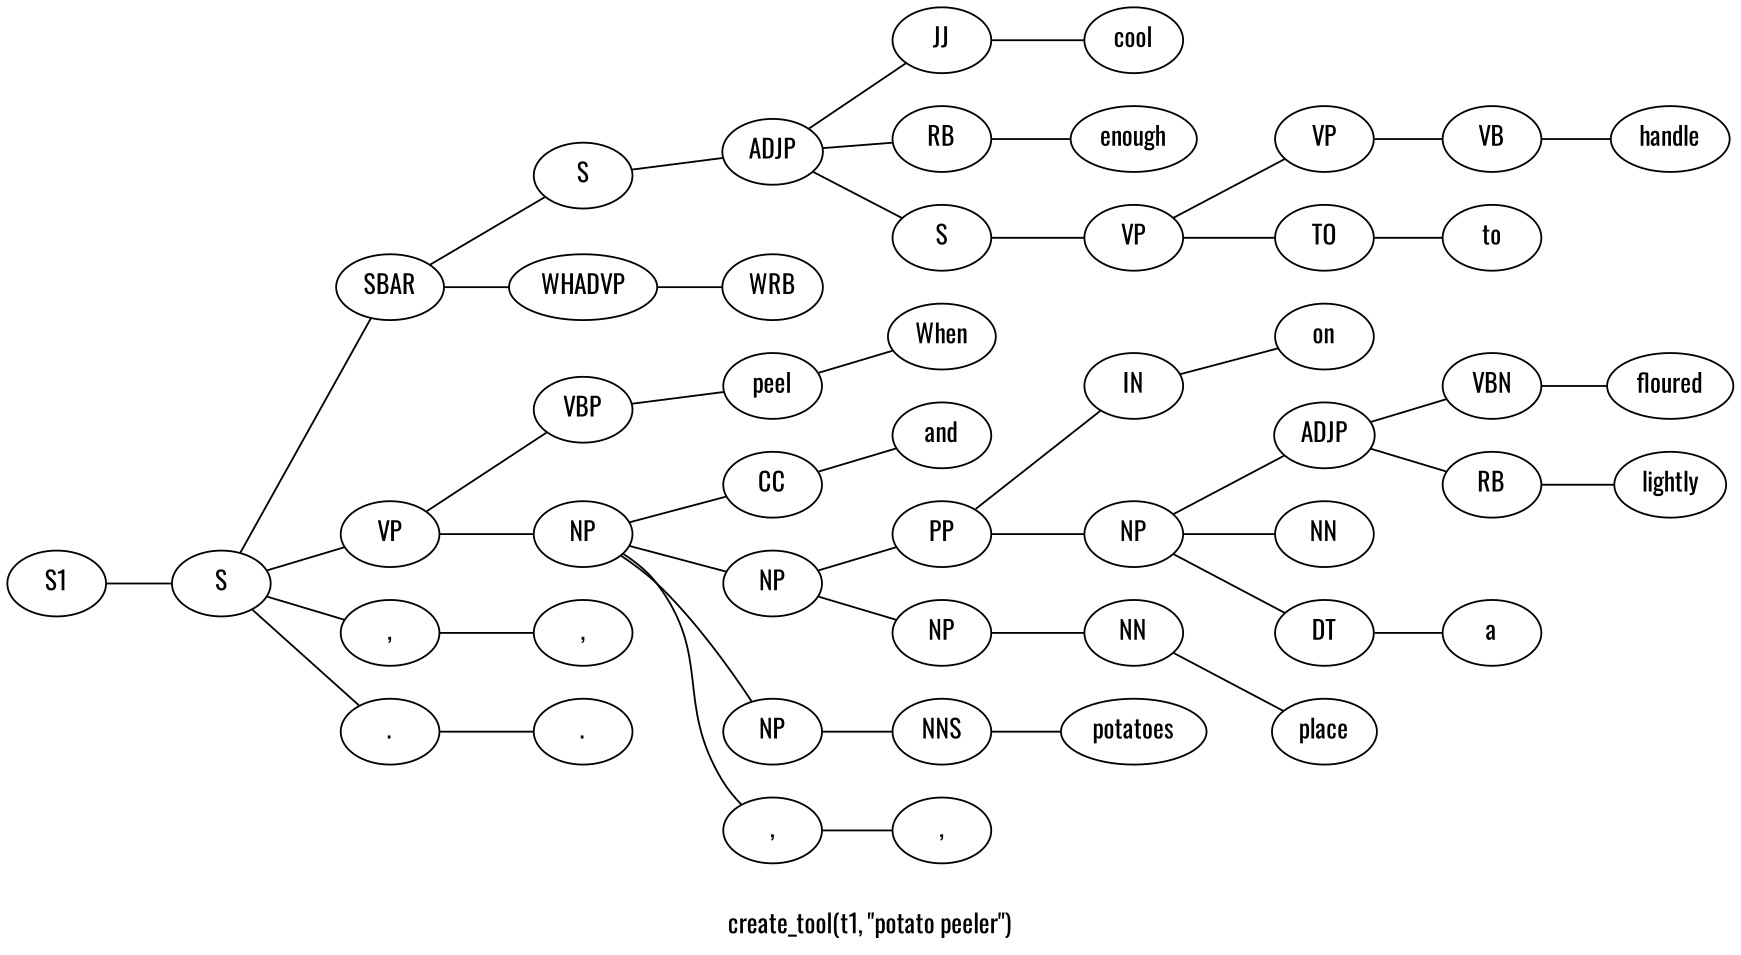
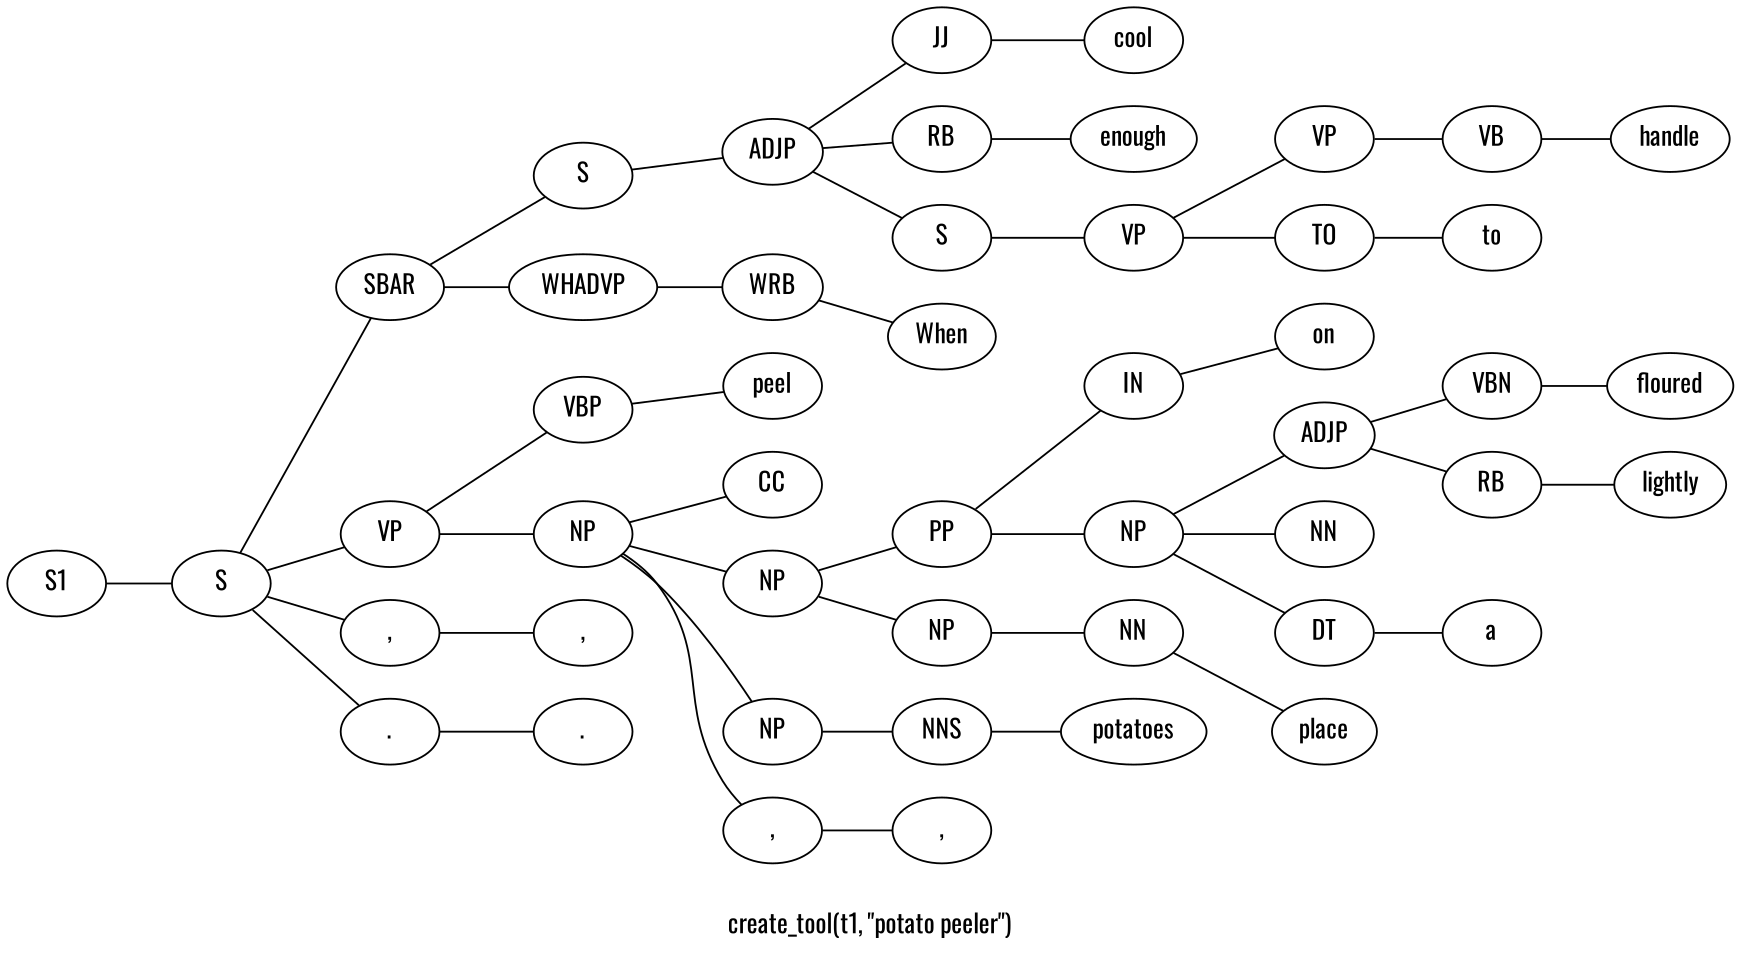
edge "When" -- "peel": now "When" -- "WRB"
node "and": removed
